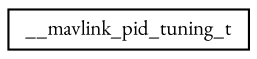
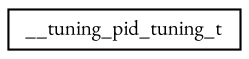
node "__mavlink_pid_tuning_t": label "__mavlink_pid_tuning_t" -> "__tuning_pid_tuning_t"
